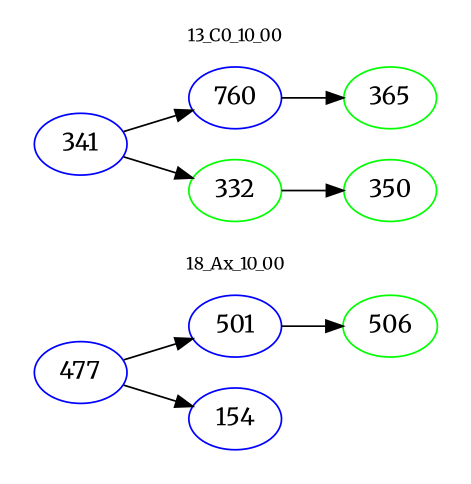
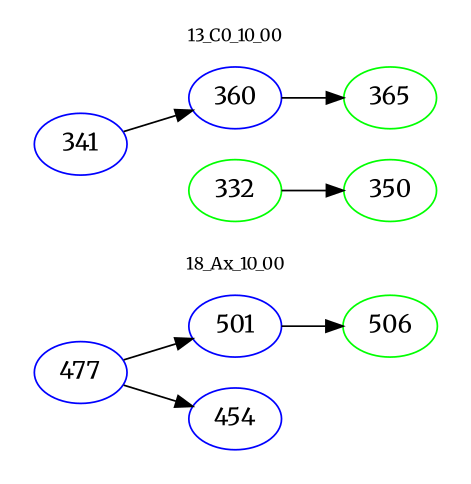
node "760": label "760" -> "360"
edge "341" -> "332": removed
node "154": label "154" -> "454"
